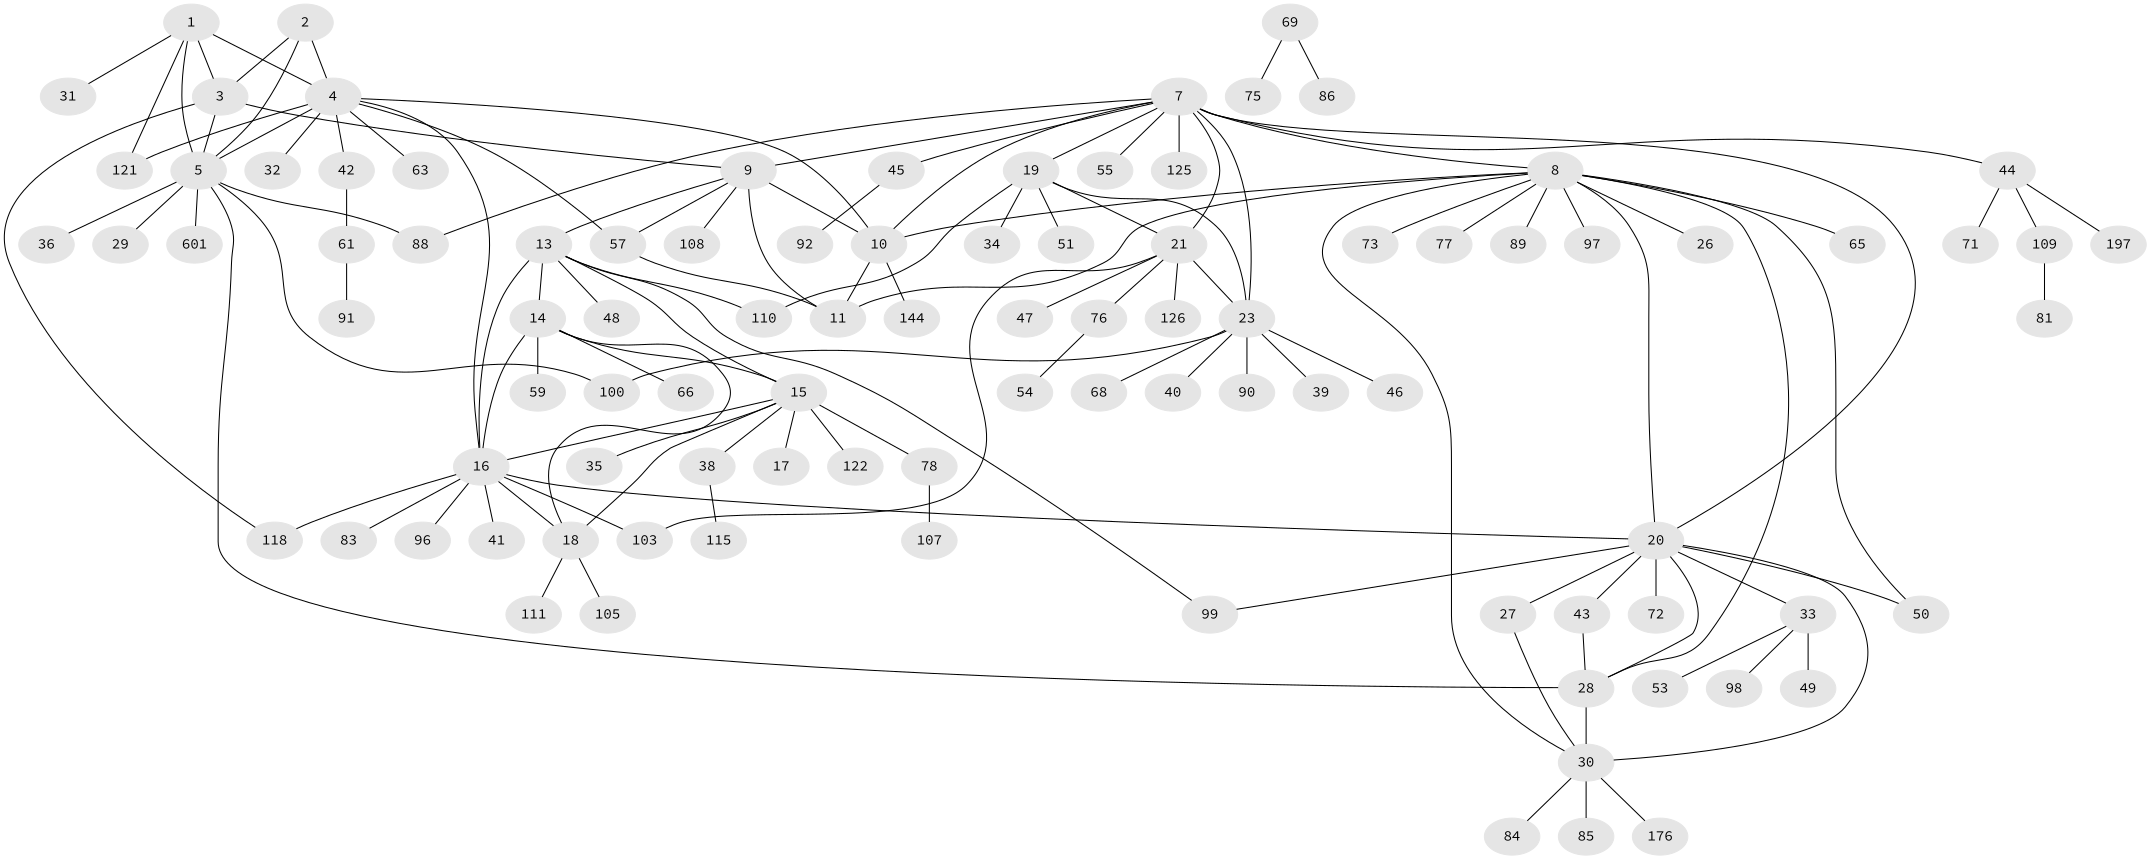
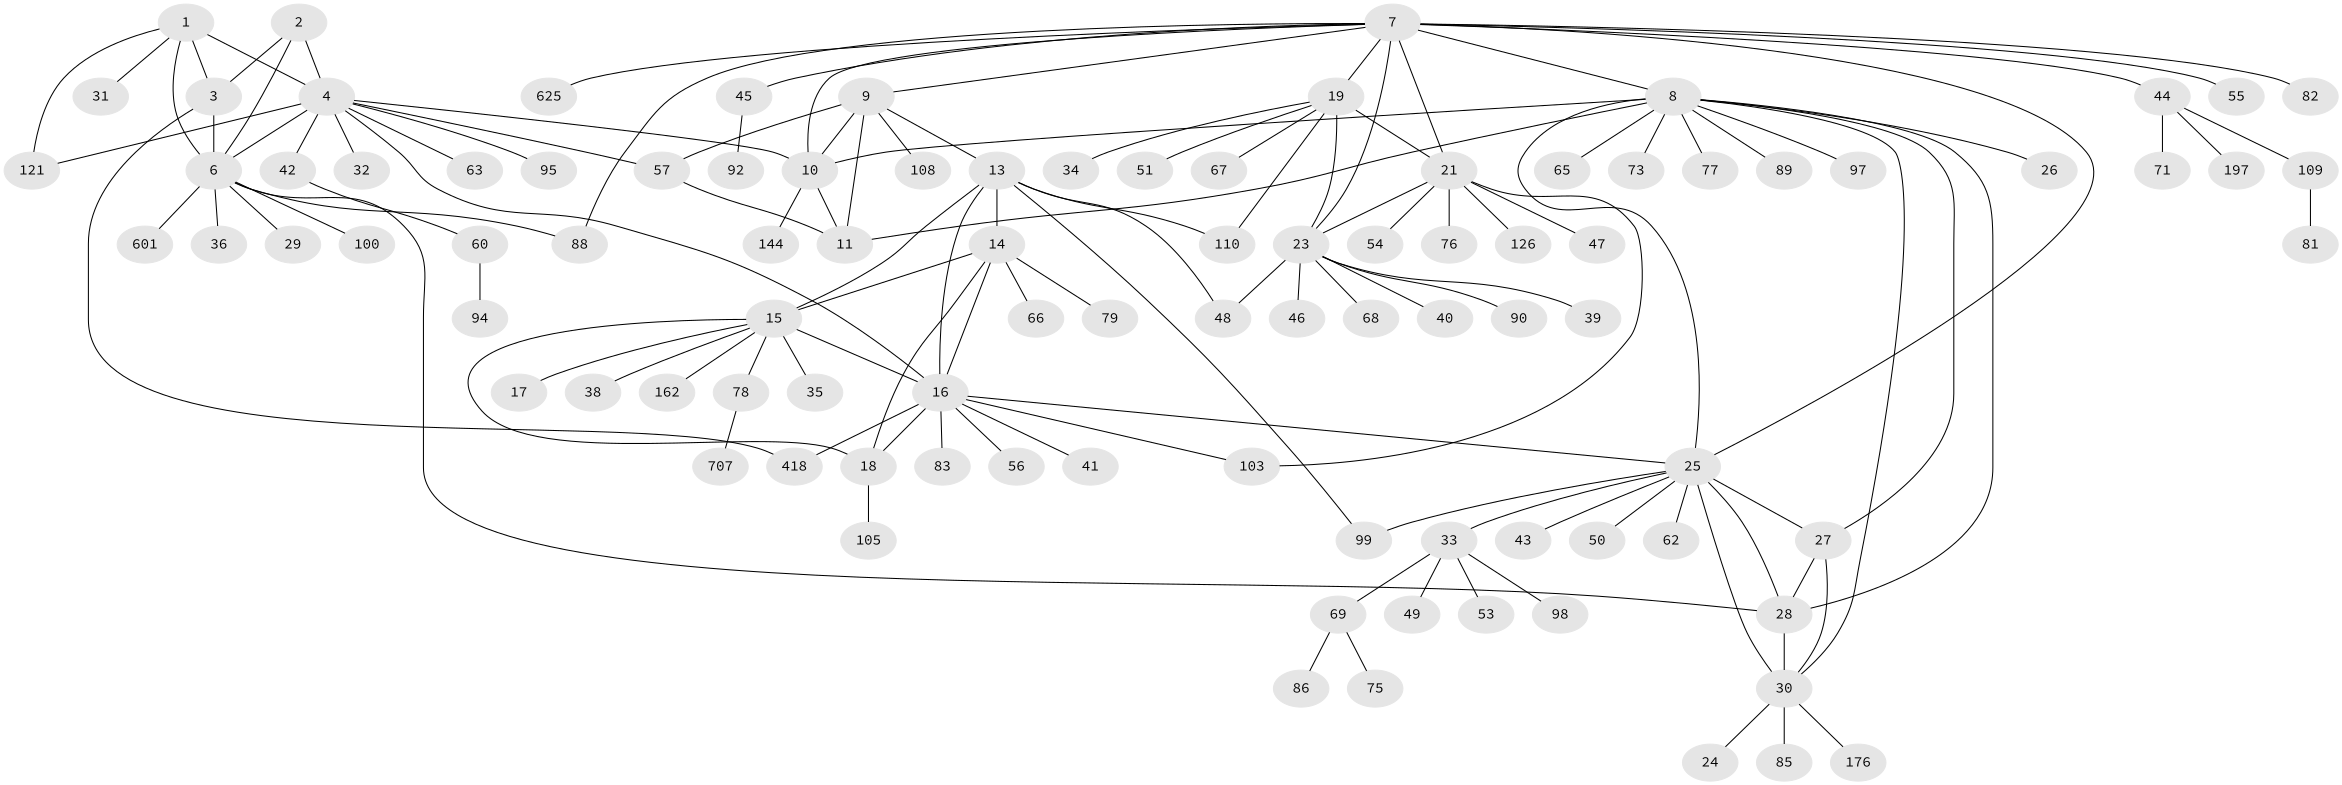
node "82": added
edge "3" -- "9": removed
node "5": label "5" -> "6"
node "95": added
node "125": label "125" -> "625"
node "67": added
node "61": label "61" -> "60"
edge "8" -- "50": now "8" -- "27"
node "91": label "91" -> "94"
edge "76" -- "54": now "21" -- "54"
edge "23" -- "100": now "23" -- "48"
node "59": label "59" -> "79"
node "122": label "122" -> "162"
node "118": label "118" -> "418"
node "96": label "96" -> "56"
node "115": removed
node "107": label "107" -> "707"
node "20": label "20" -> "25"
edge "33" -- "69": added
node "111": removed
node "72": label "72" -> "62"
edge "43" -- "28": now "27" -- "28"
node "84": label "84" -> "24"
